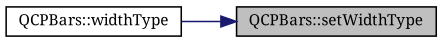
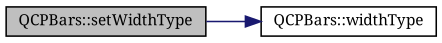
edge "QCPBars::widthType" -> "QCPBars::setWidthType": reversed
